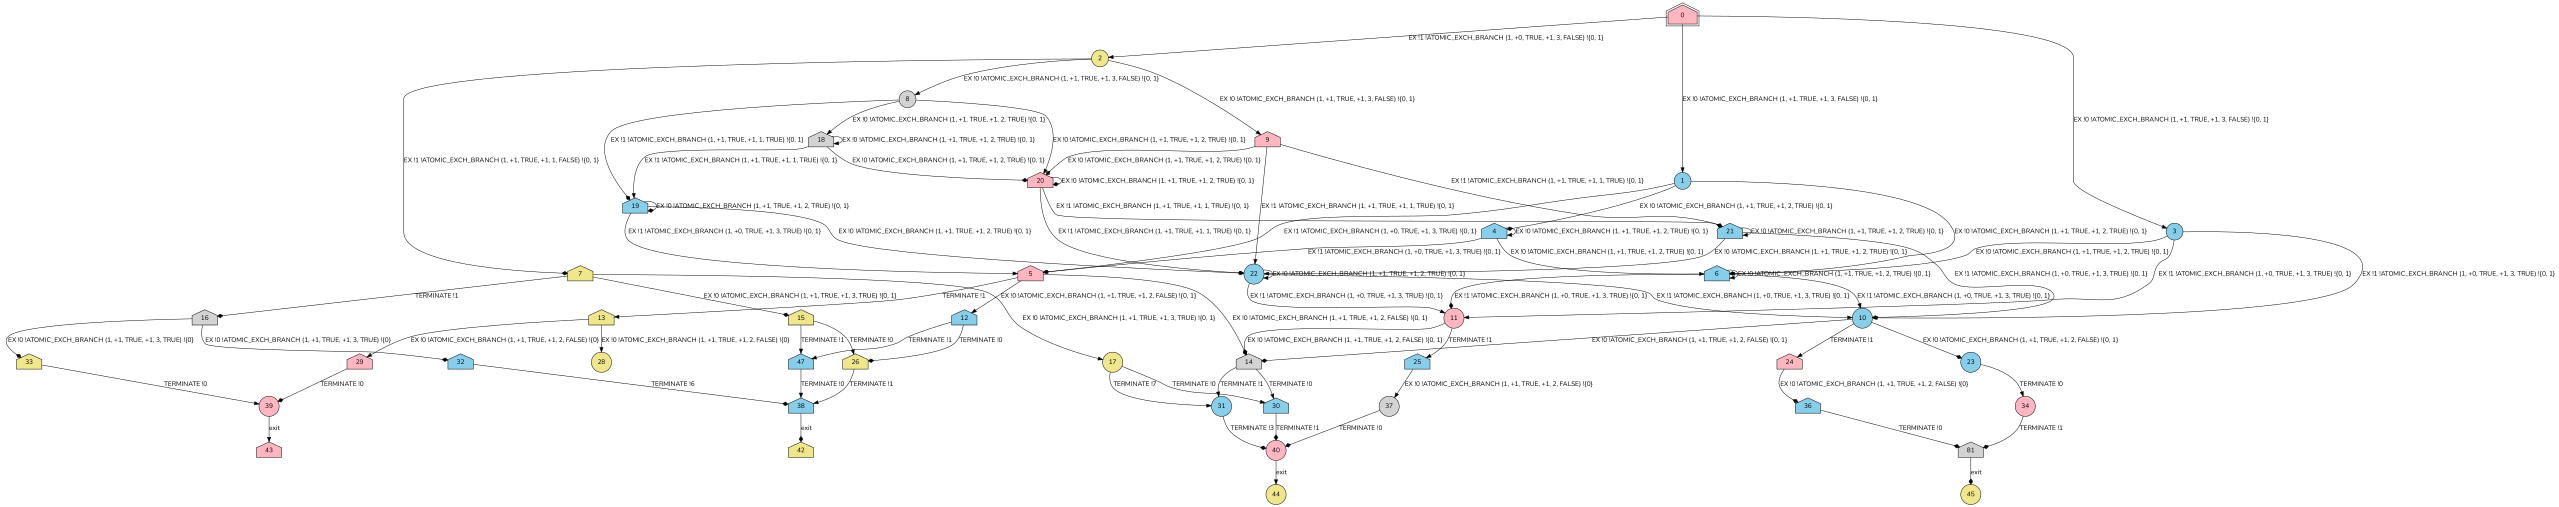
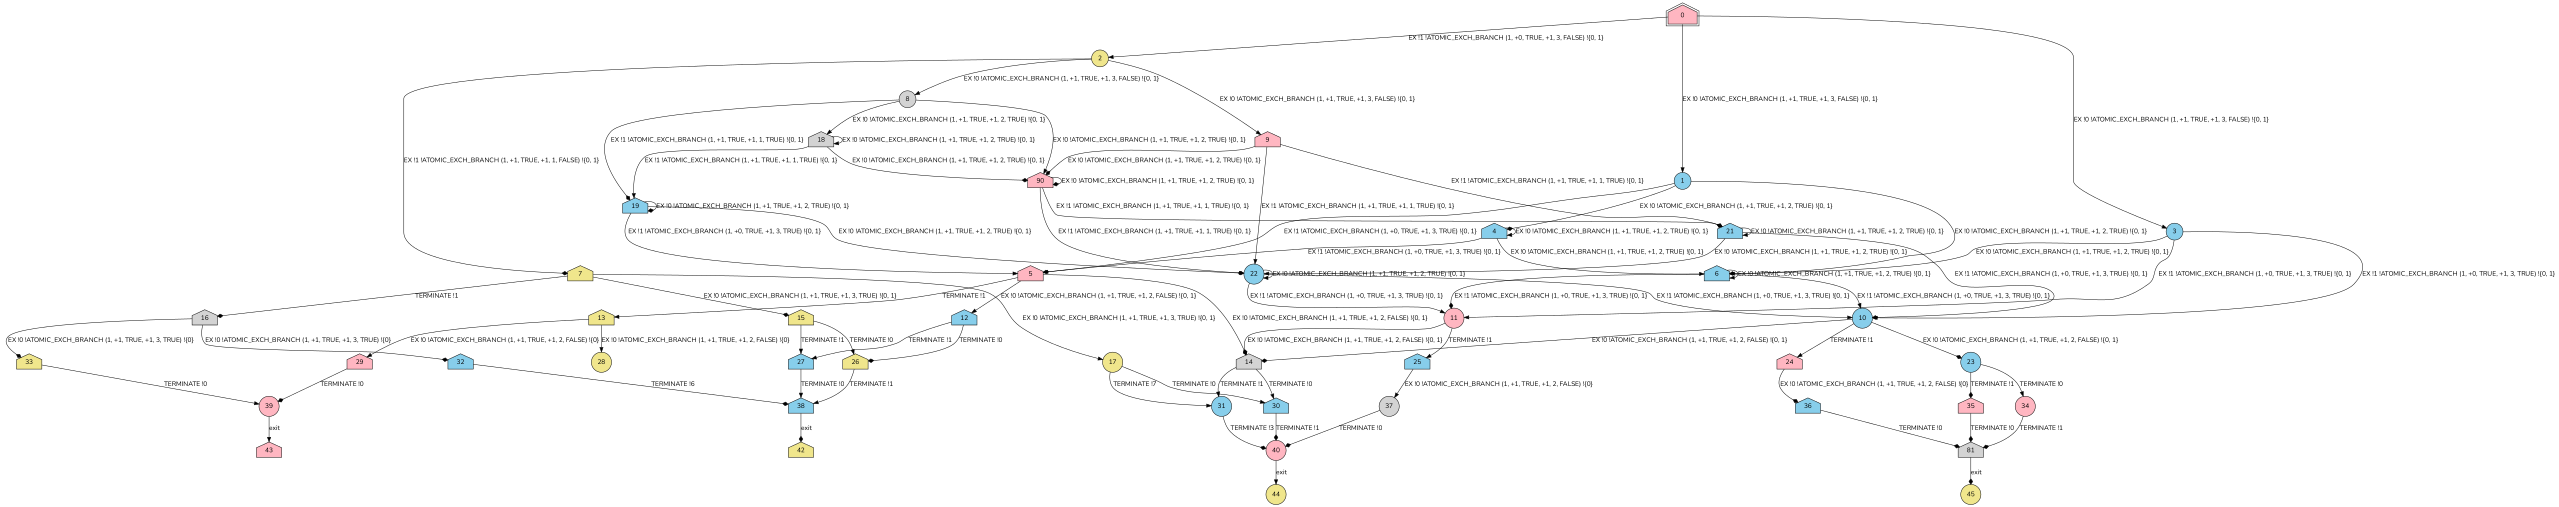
node "20": label "20" -> "90"
node "47": label "47" -> "27"
node "35": added
